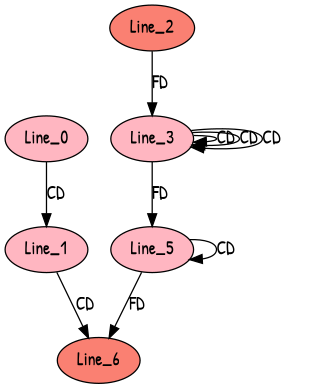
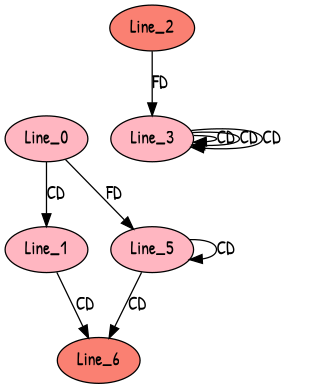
edge "Line_3" -> "Line_5": now "Line_0" -> "Line_5"
edge "Line_5" -> "Line_6": label "FD" -> "CD"
